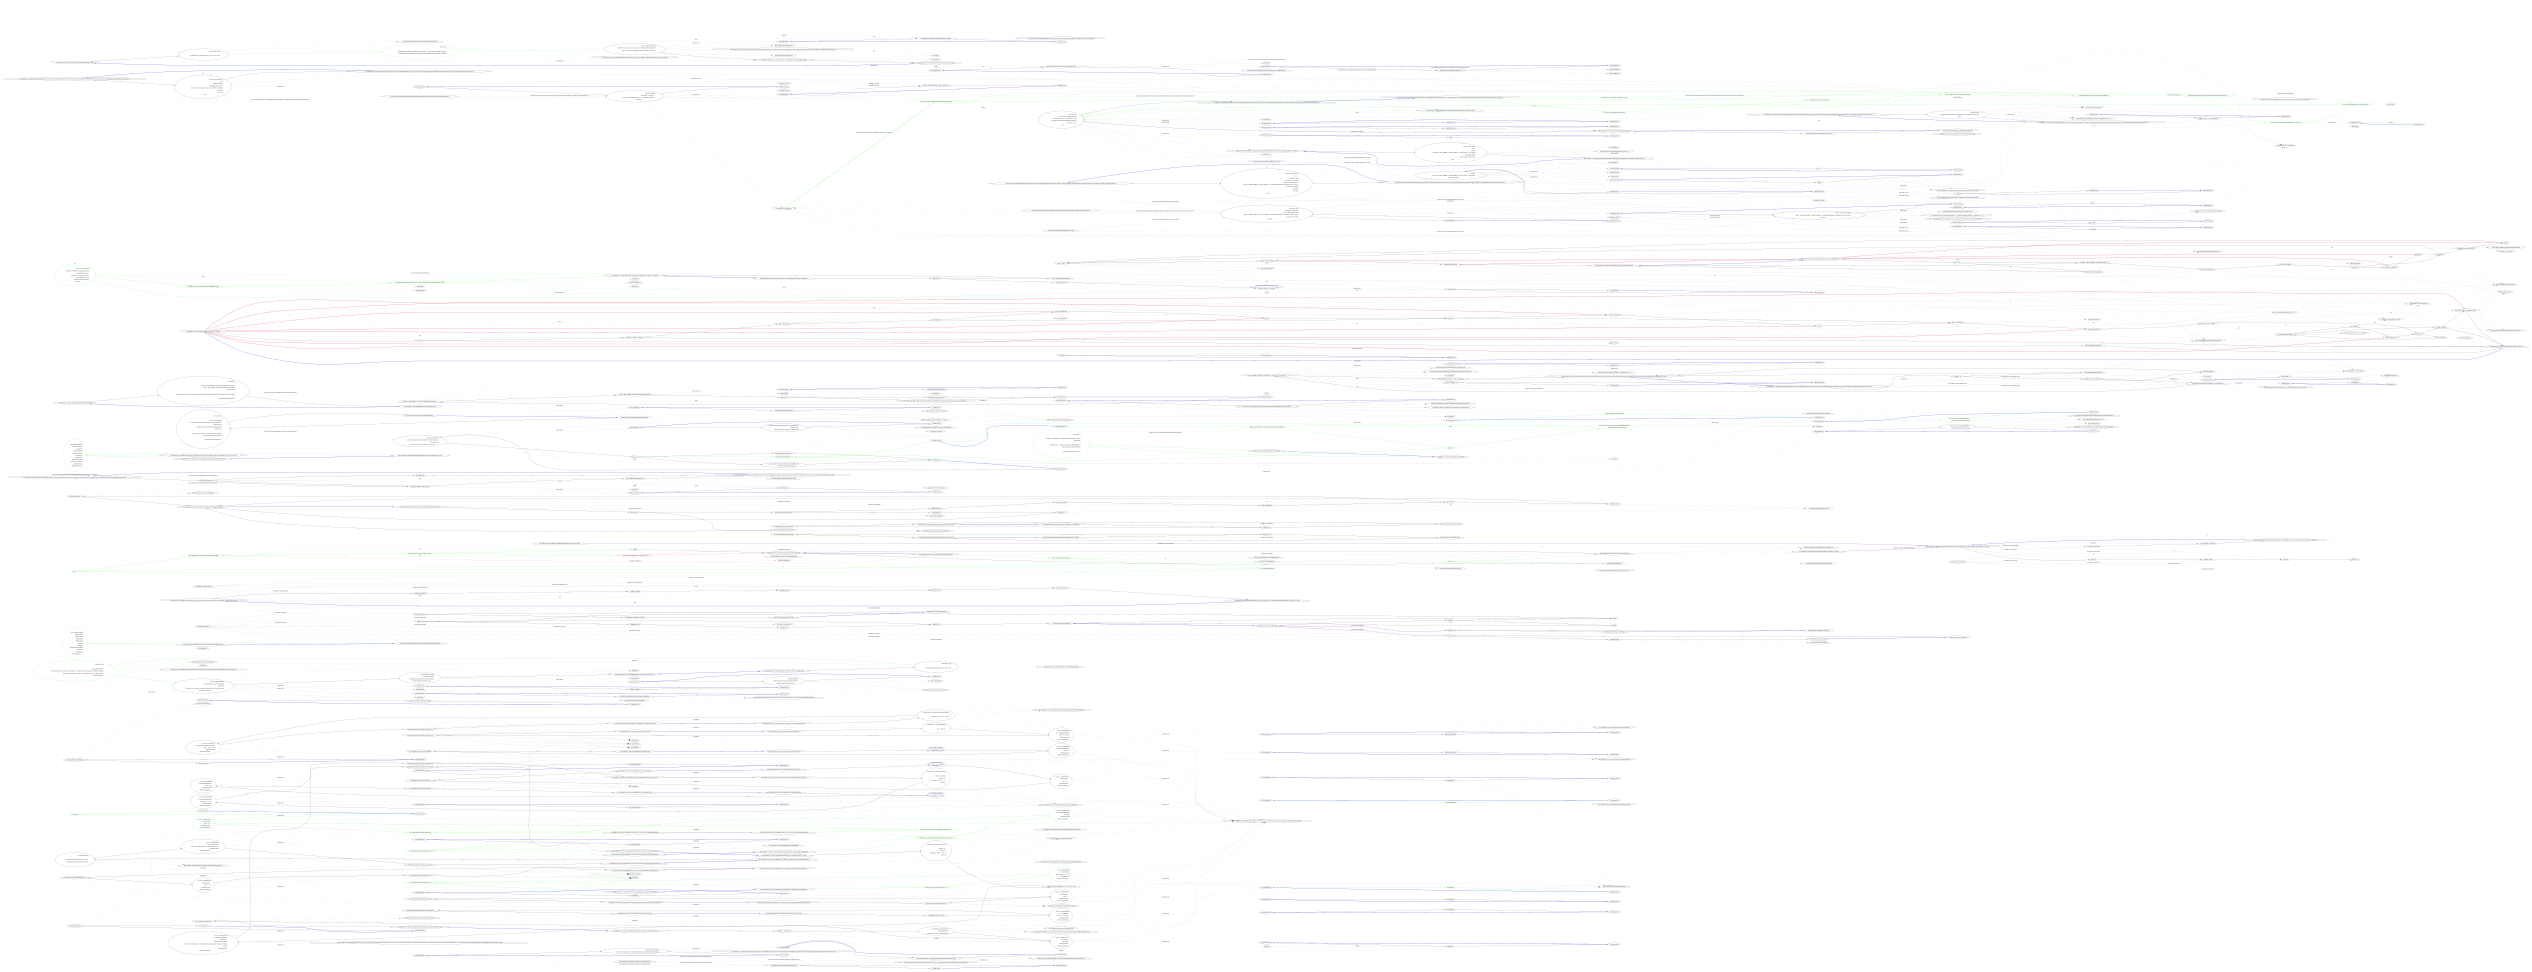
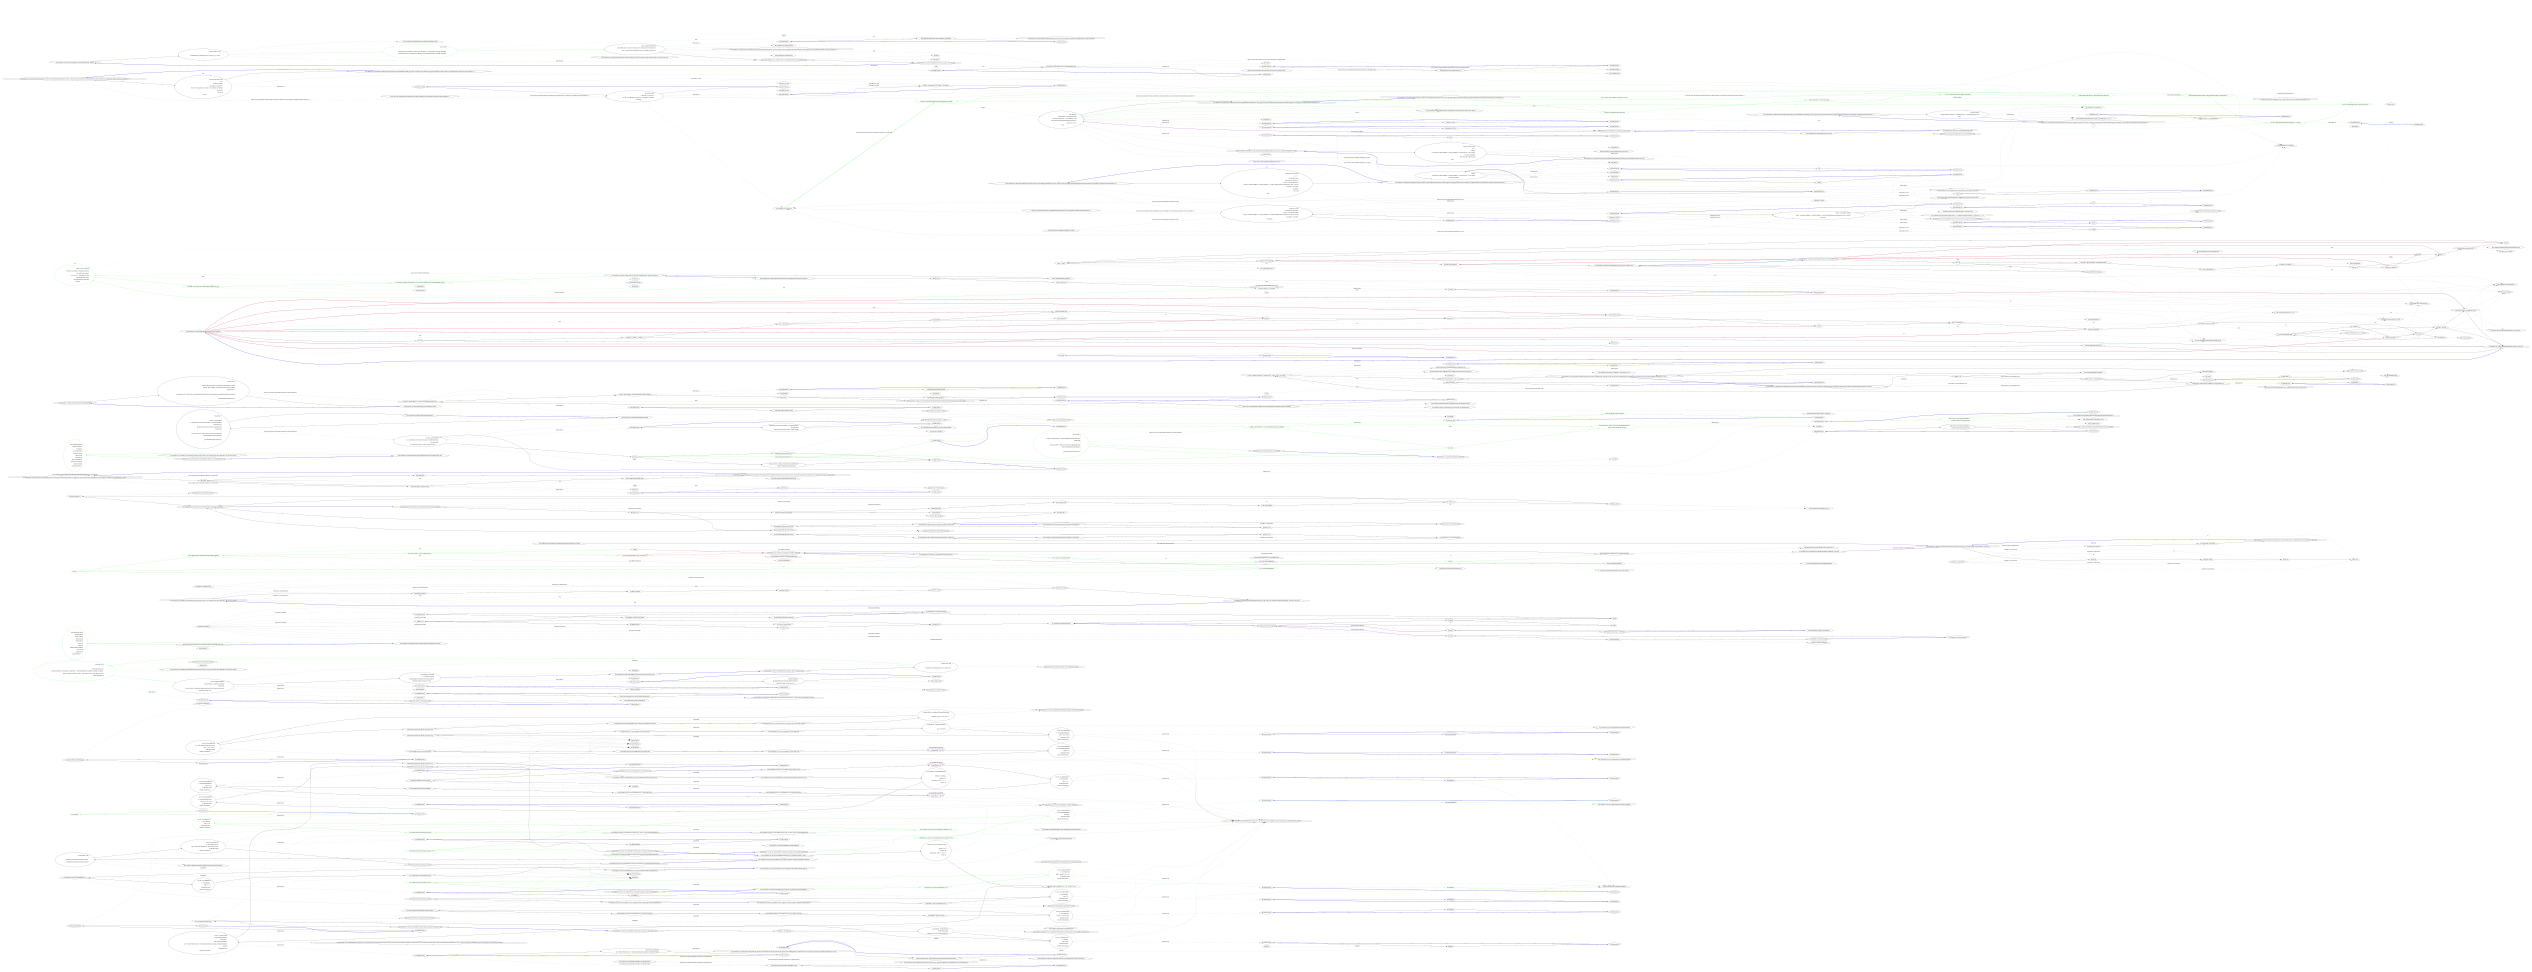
edge "CommandLine.Core.OptionSpecification" -> "this.helpText = helpText": now "CommandLine.Core.OptionSpecification" -> "HelpWriter != null"
